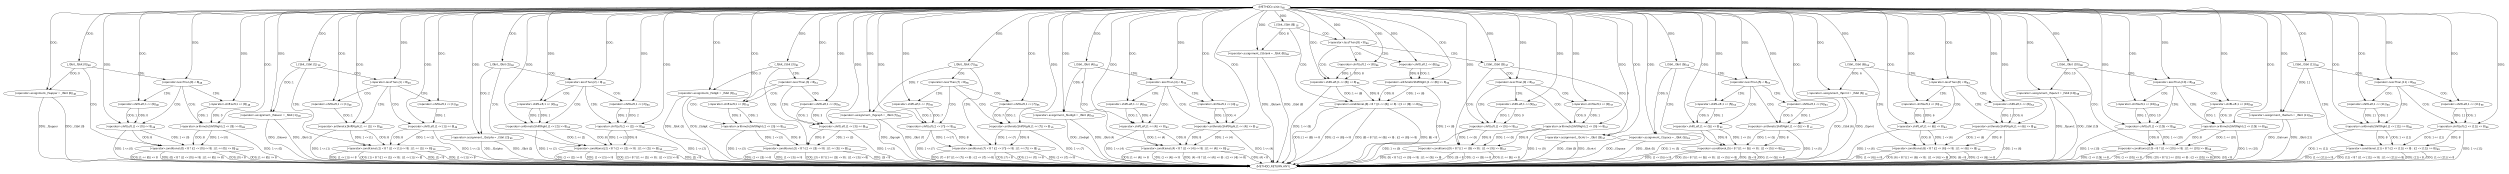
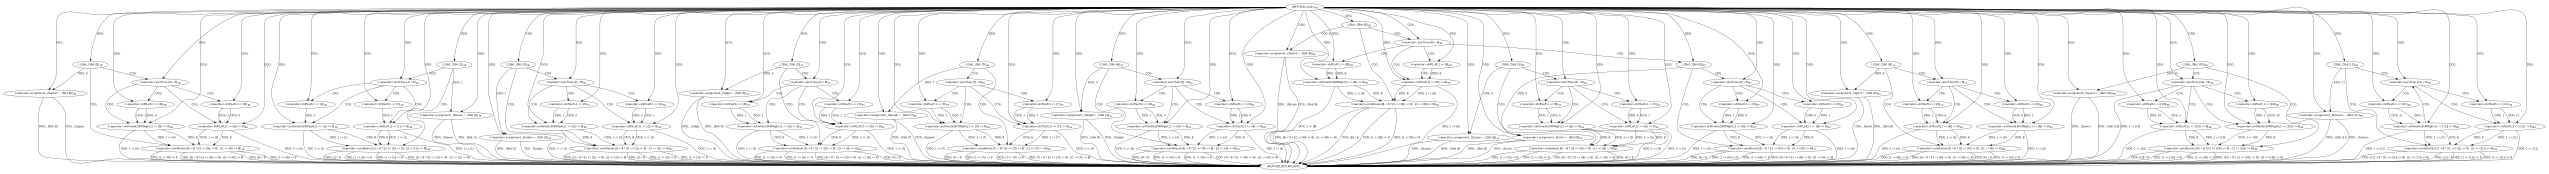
edge "(<operator>.lessThan,(11) < 8)" -> "(<operator>.arithmeticShiftRight,(1 << (11)) >> 8)": reversed
edge "(<operator>.arithmeticShiftRight,(1 << (10)) >> 8)" -> "(METHOD_RETURN,ANY)": now "(<operator>.lessThan,(10) < 8)" -> "(METHOD_RETURN,ANY)"
